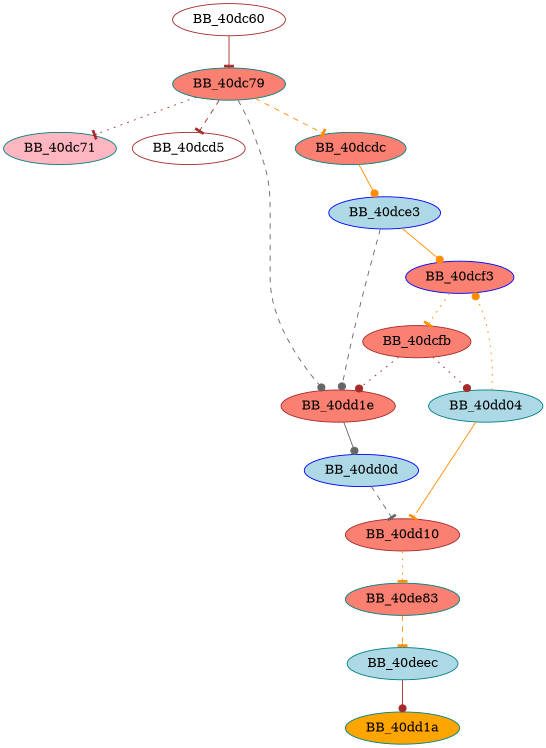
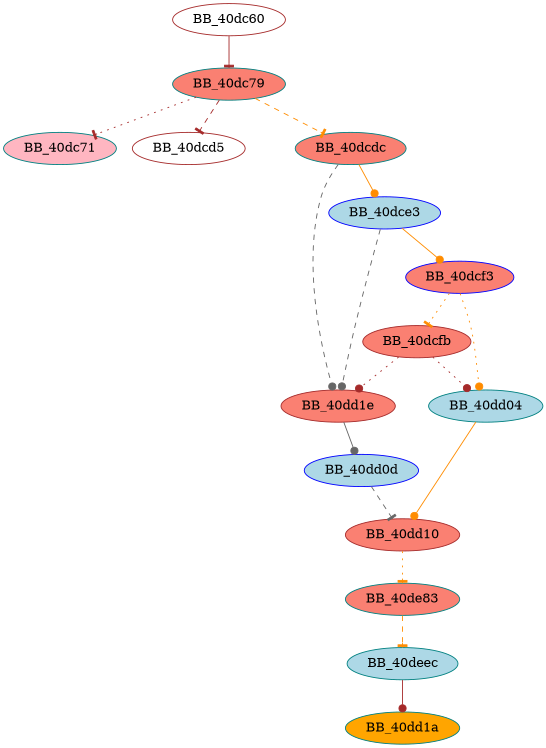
edge "BB_40dc79" -> "BB_40dd1e": now "BB_40dcdc" -> "BB_40dd1e"
edge "BB_40dd04" -> "BB_40dcf3": reversed
edge "BB_40dd04" -> "BB_40dd10": arrowhead tee -> dot
